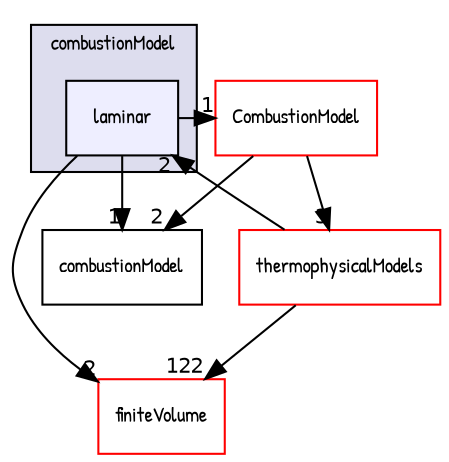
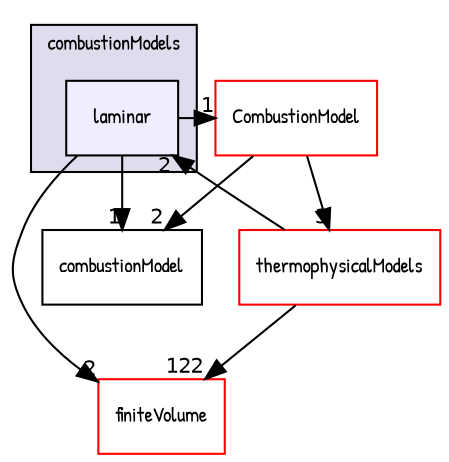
cluster "combustionModel": label "combustionModel" -> "combustionModels"
